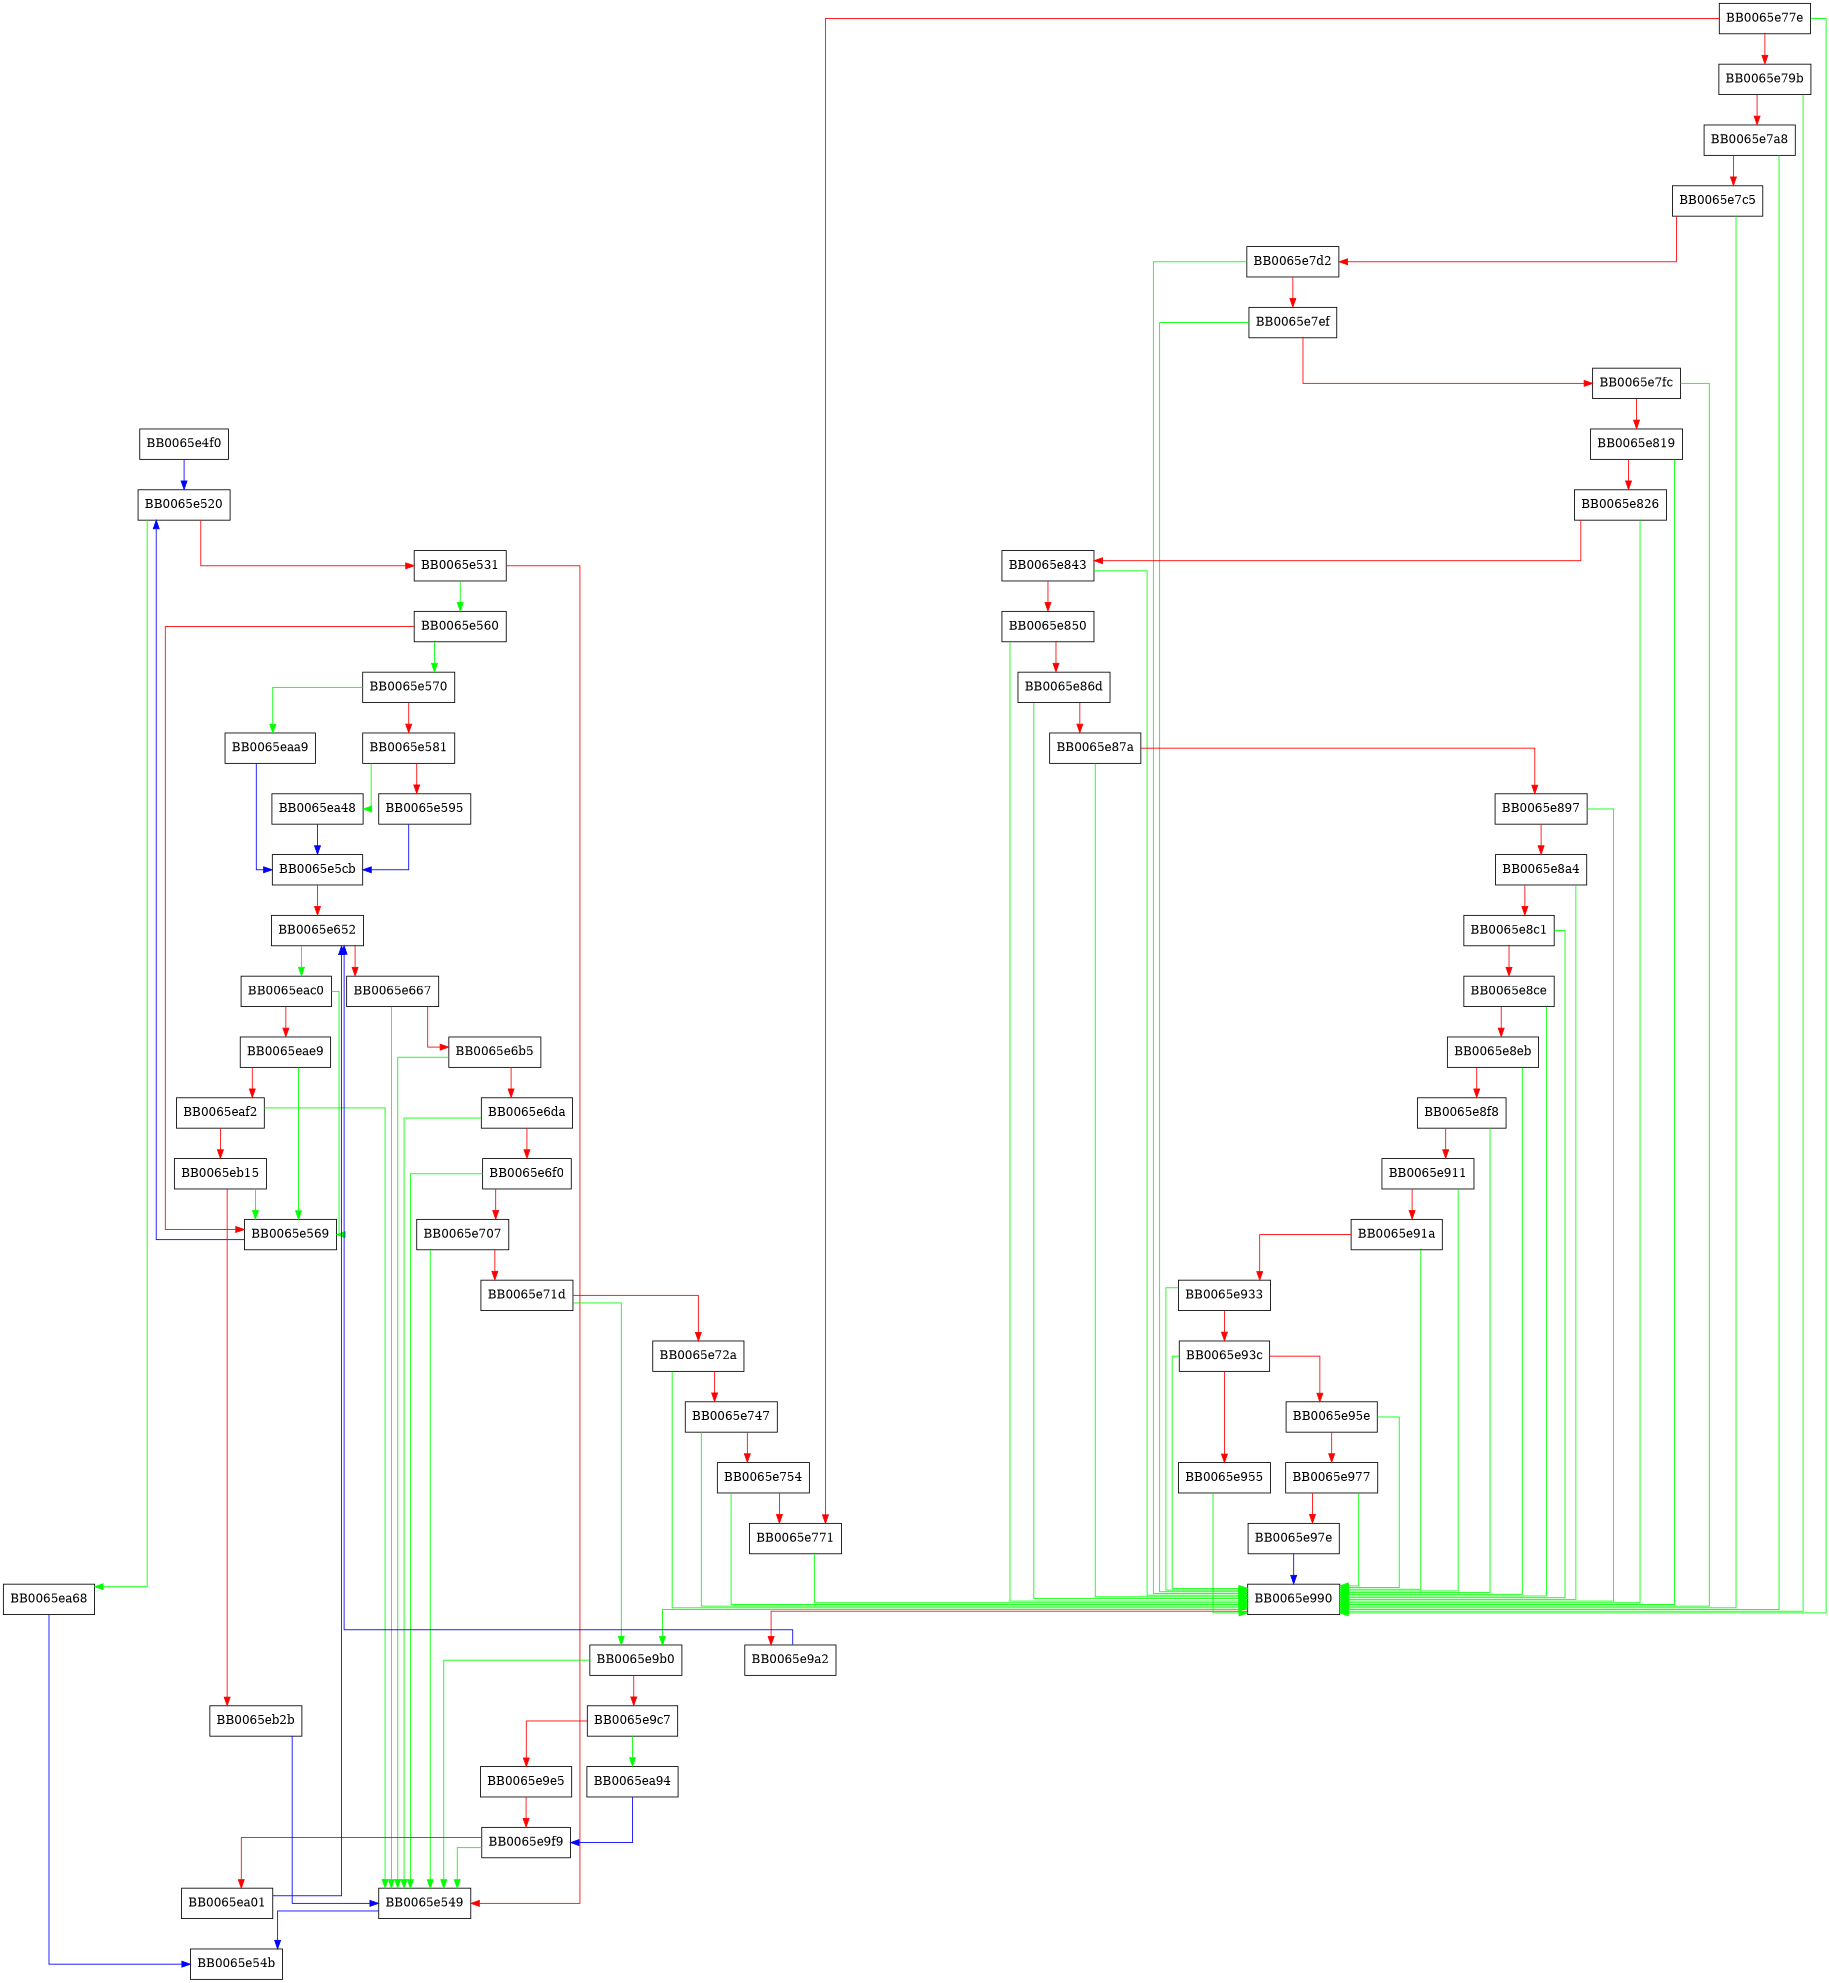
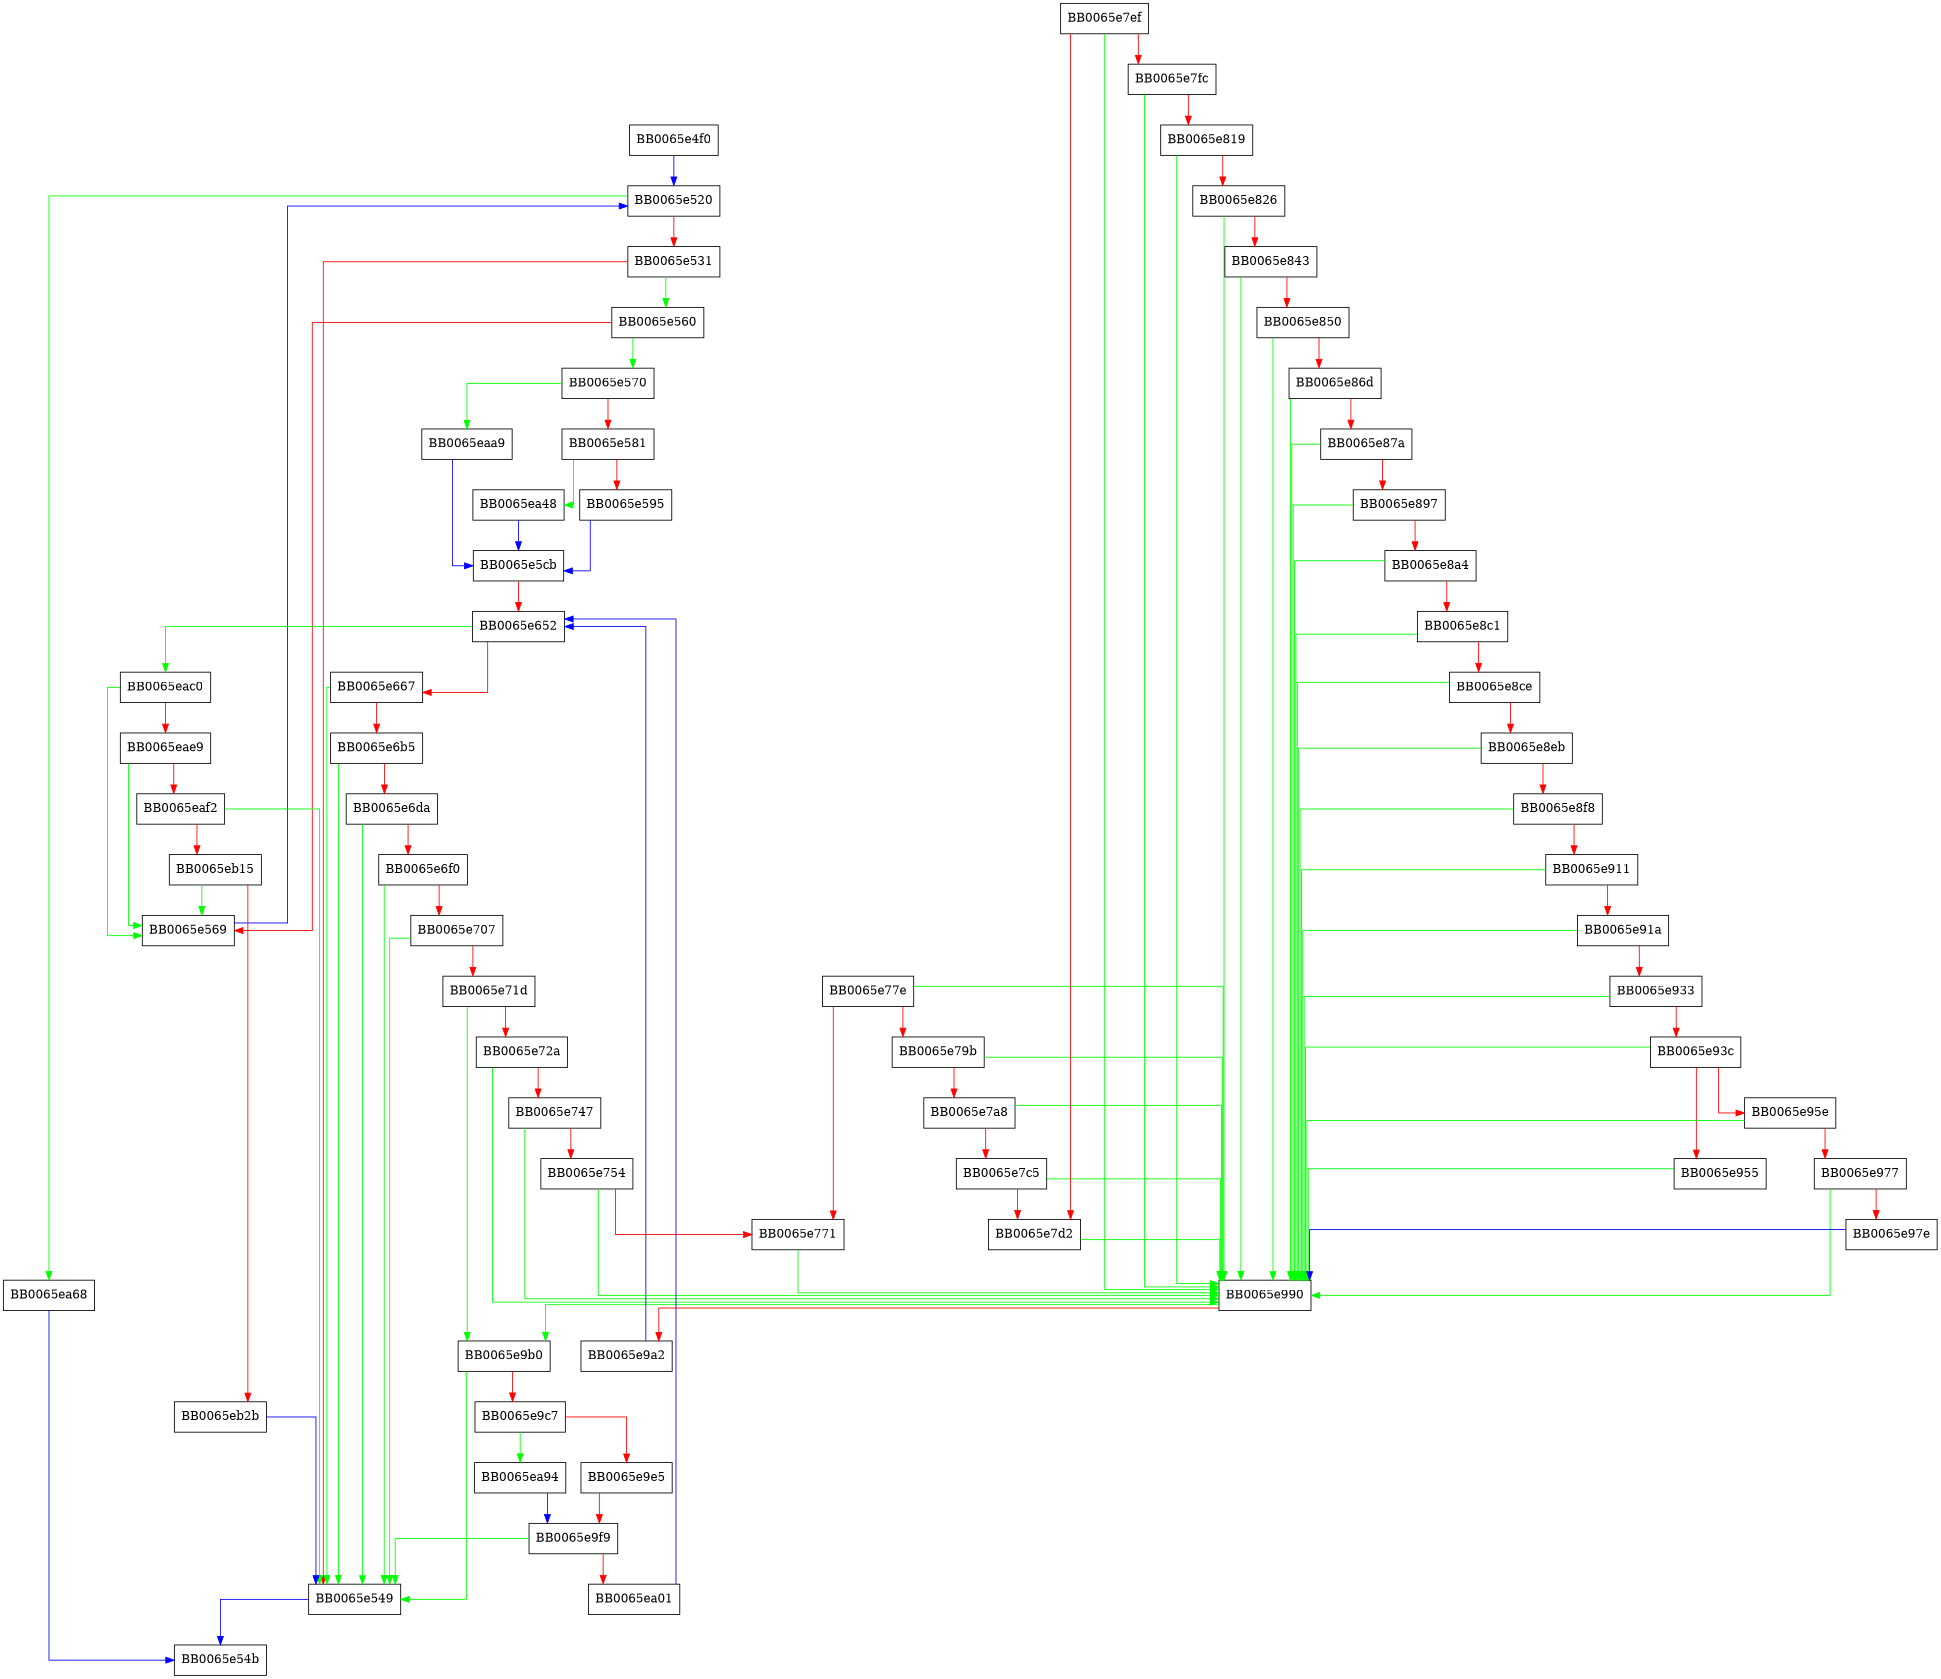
edge "BB0065e7d2" -> "BB0065e7ef": reversed
